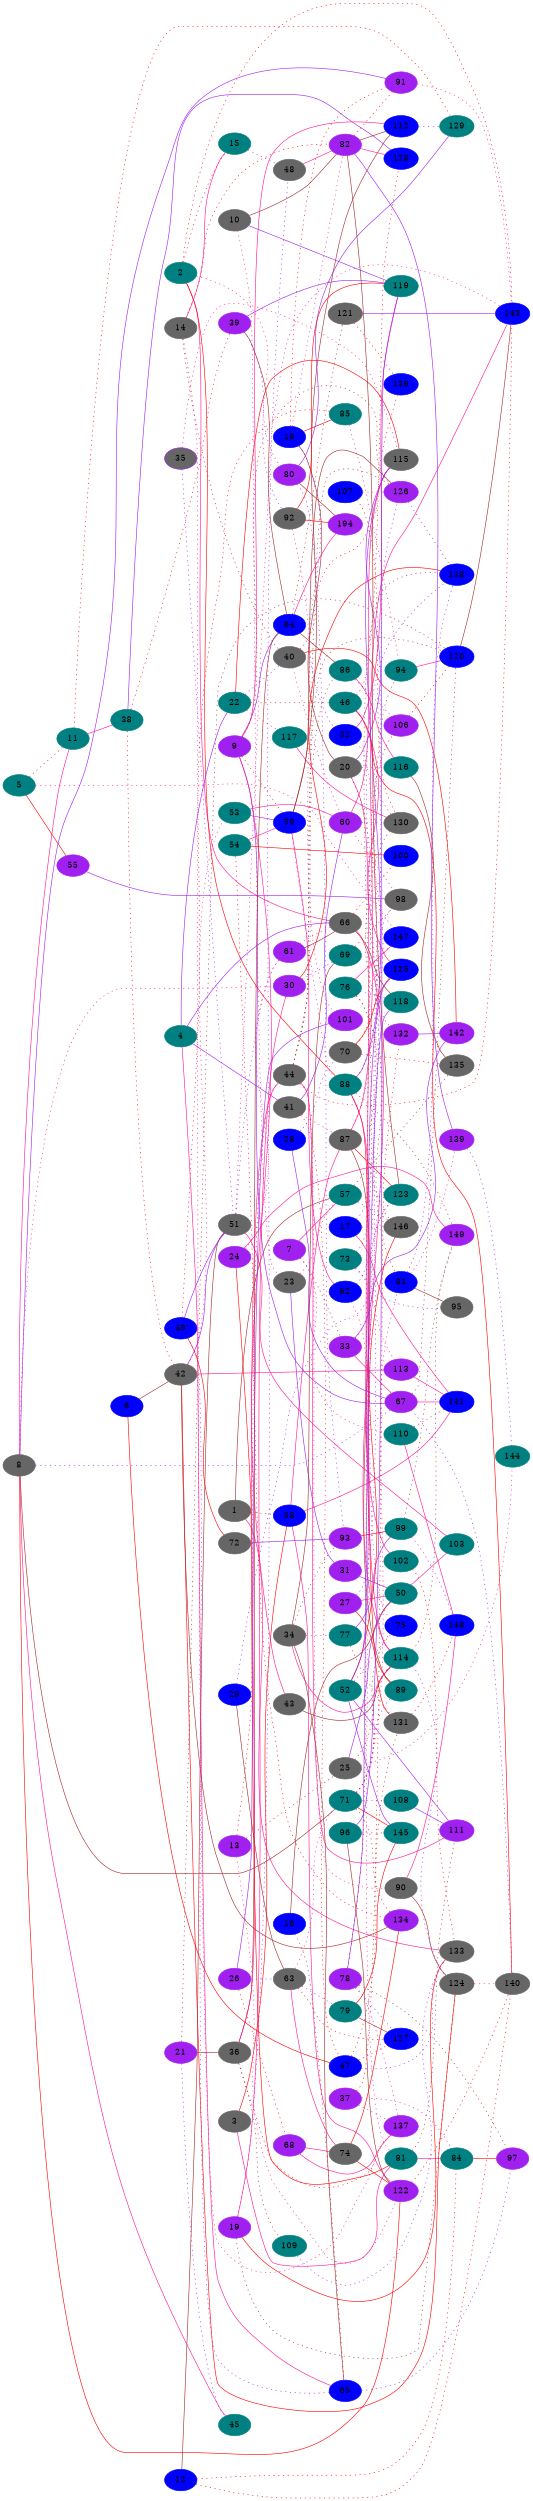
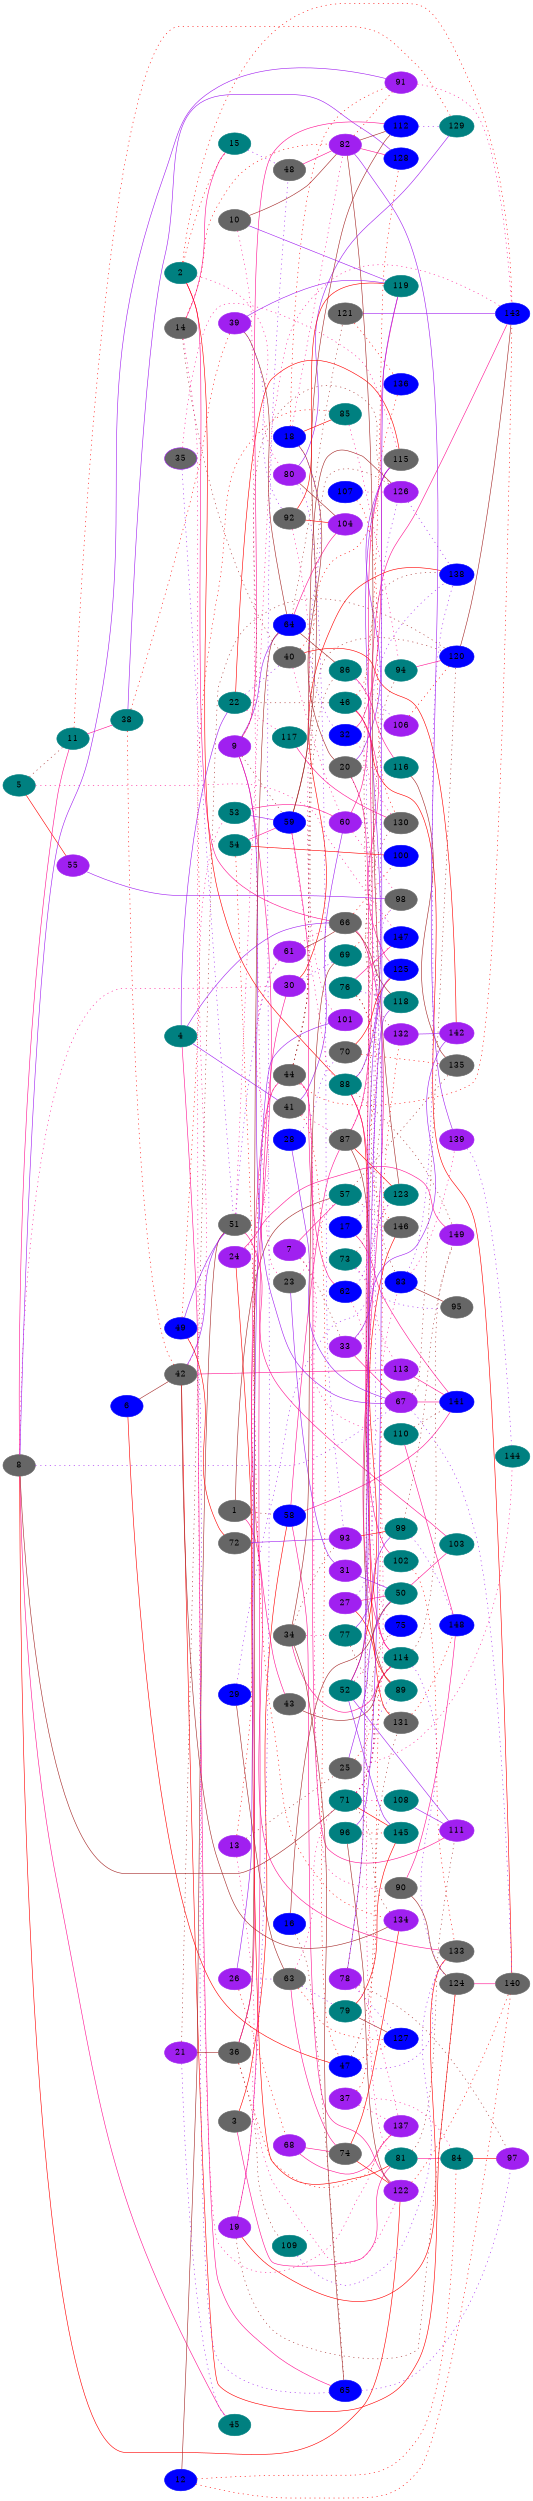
node "194": label "194" -> "104"
edge "106" -- "70": removed
edge "124" -- "140": style dotted -> solid
